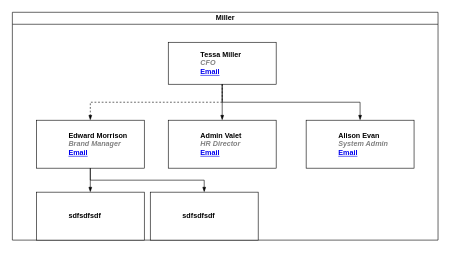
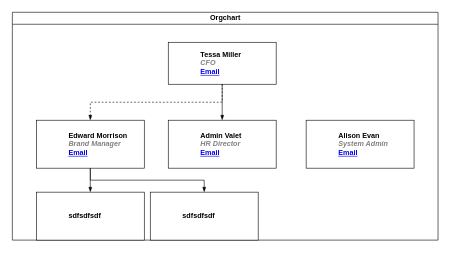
node "Miller": label "Miller" -> "Orgchart"
edge "Tessa Miller CFO Email" -> "Alison Evan System Admin Email": removed
